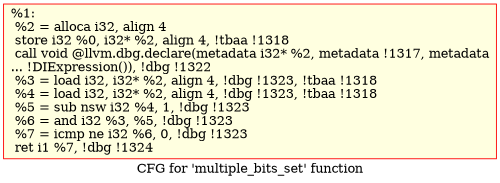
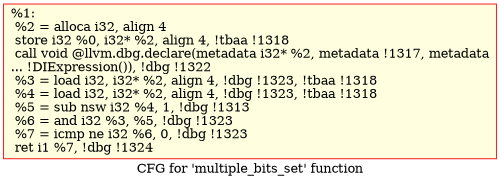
node "%1:": text "%5 = sub nsw i32 %4, 1, !dbg !1323" -> "%5 = sub nsw i32 %4, 1, !dbg !1313"
